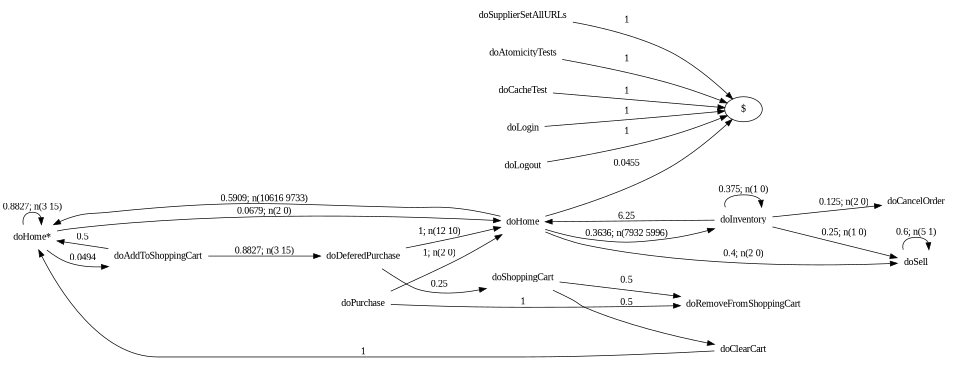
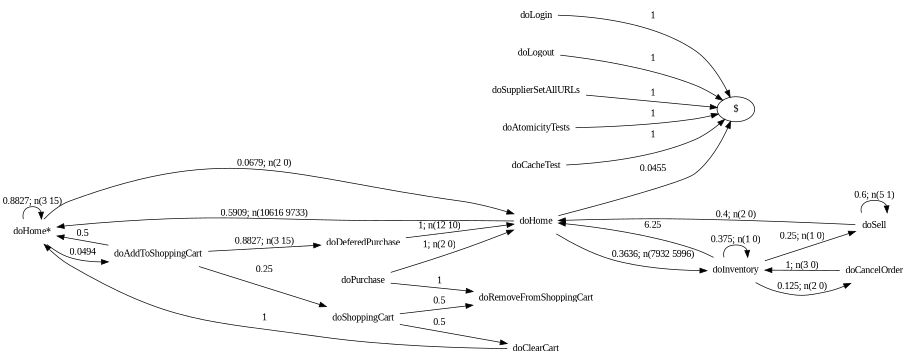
edge "doHome" -> "doSell": reversed
edge "doCancelOrder" -> "doInventory": added, label "1; n(3 0)"
edge "doDeferedPurchase" -> "doShoppingCart": now "doAddToShoppingCart" -> "doShoppingCart"
